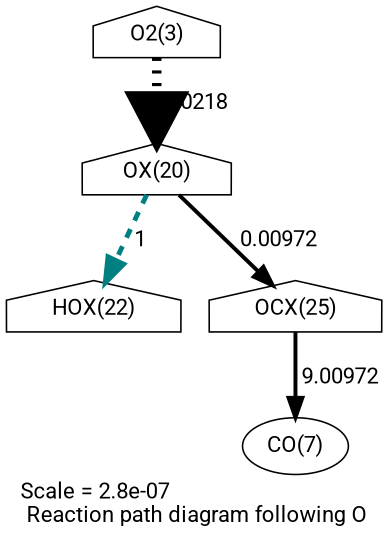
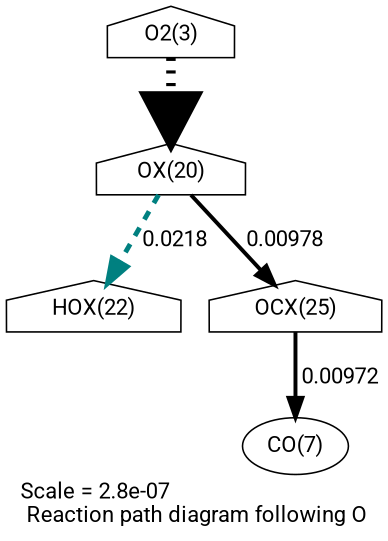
edge "O2(3)" -> "OX(20)": label " 0.0218" -> " 1"
edge "OX(20)" -> "HOX(22)": label " 1" -> " 0.0218"
edge "OX(20)" -> "OCX(25)": label " 0.00972" -> " 0.00978"
edge "OCX(25)" -> "CO(7)": label " 9.00972" -> " 0.00972"
